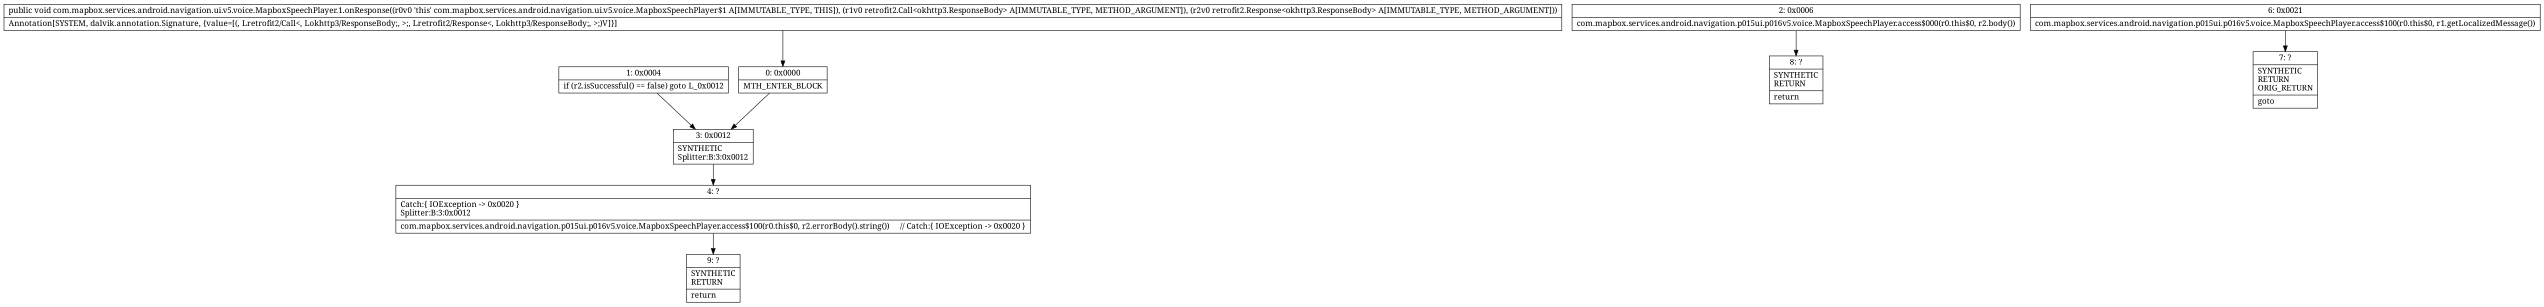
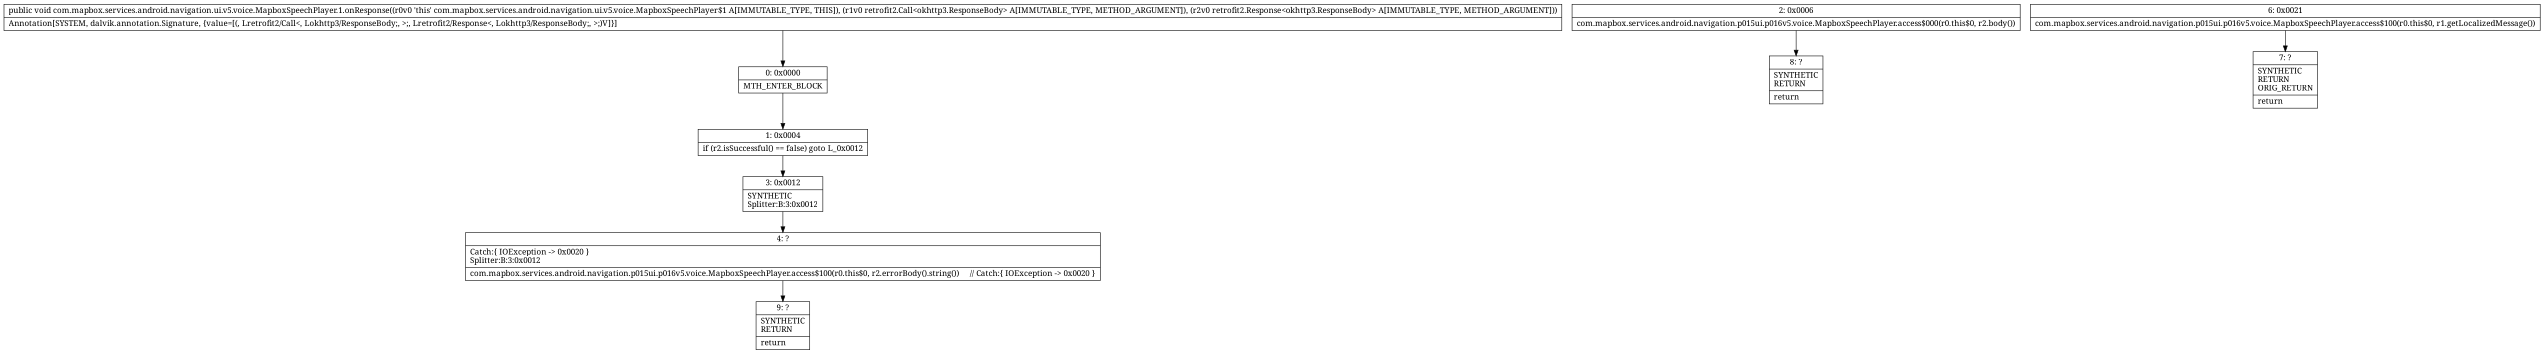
node "7: ?": text "goto" -> "return"
edge "0: 0x0000" -> "3: 0x0012": now "0: 0x0000" -> "1: 0x0004"
